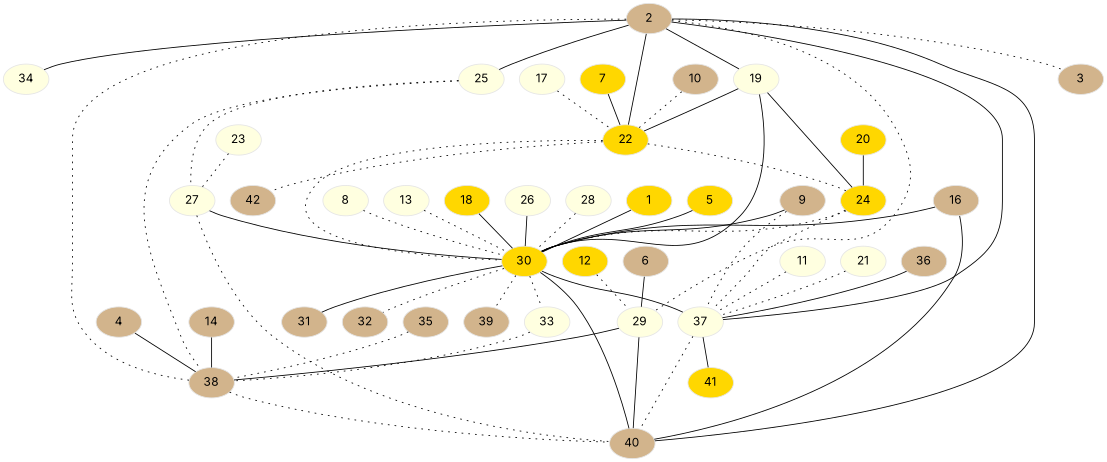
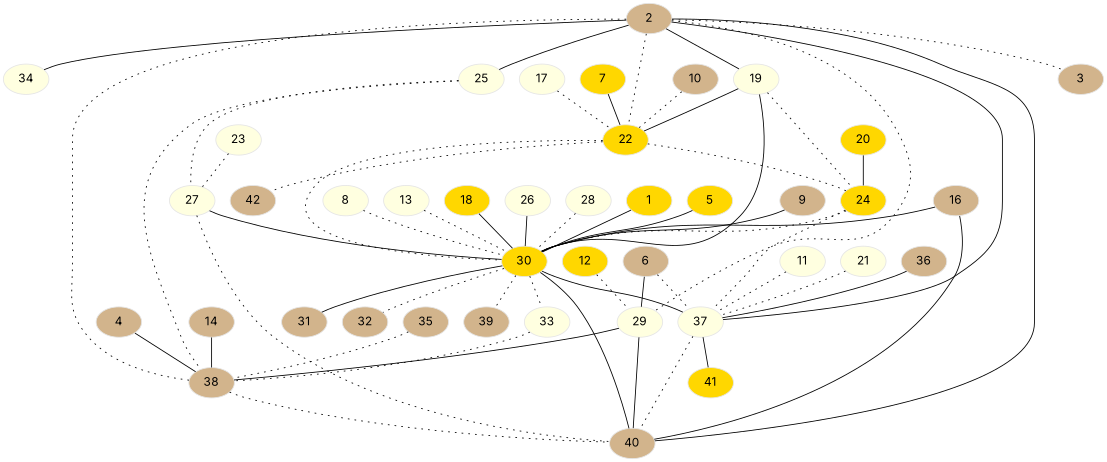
edge "2" -- "22": style solid -> dotted
edge "19" -- "24": style solid -> dotted
edge "9" -- "37": now "6" -- "37"
